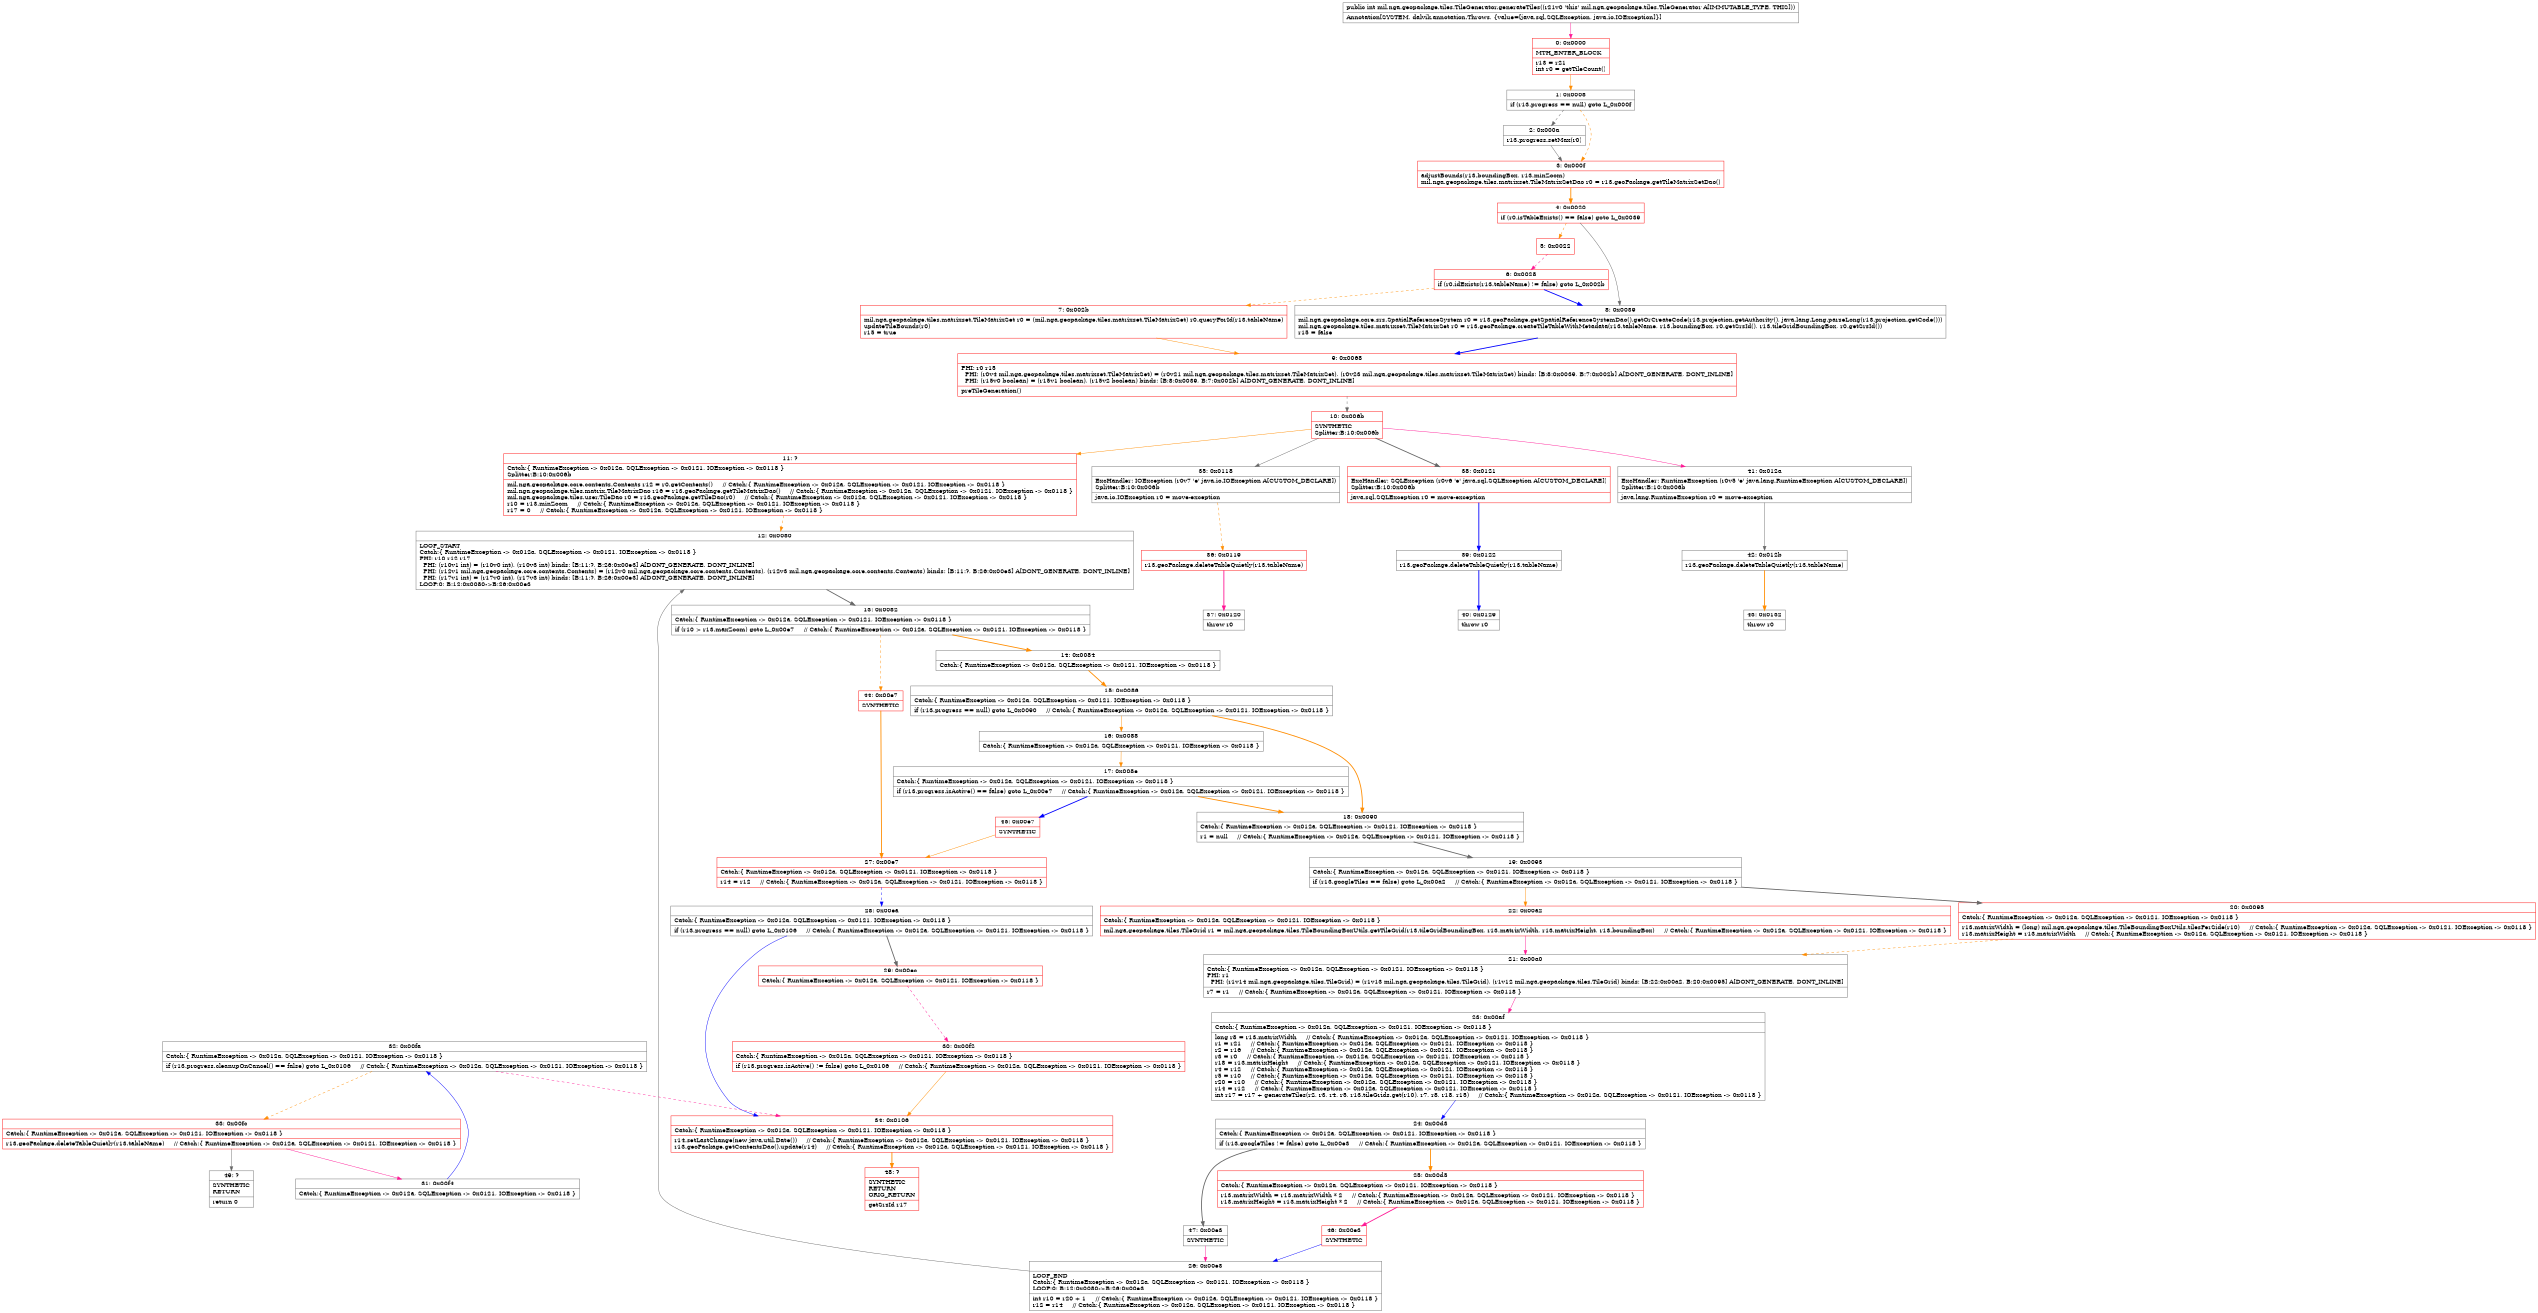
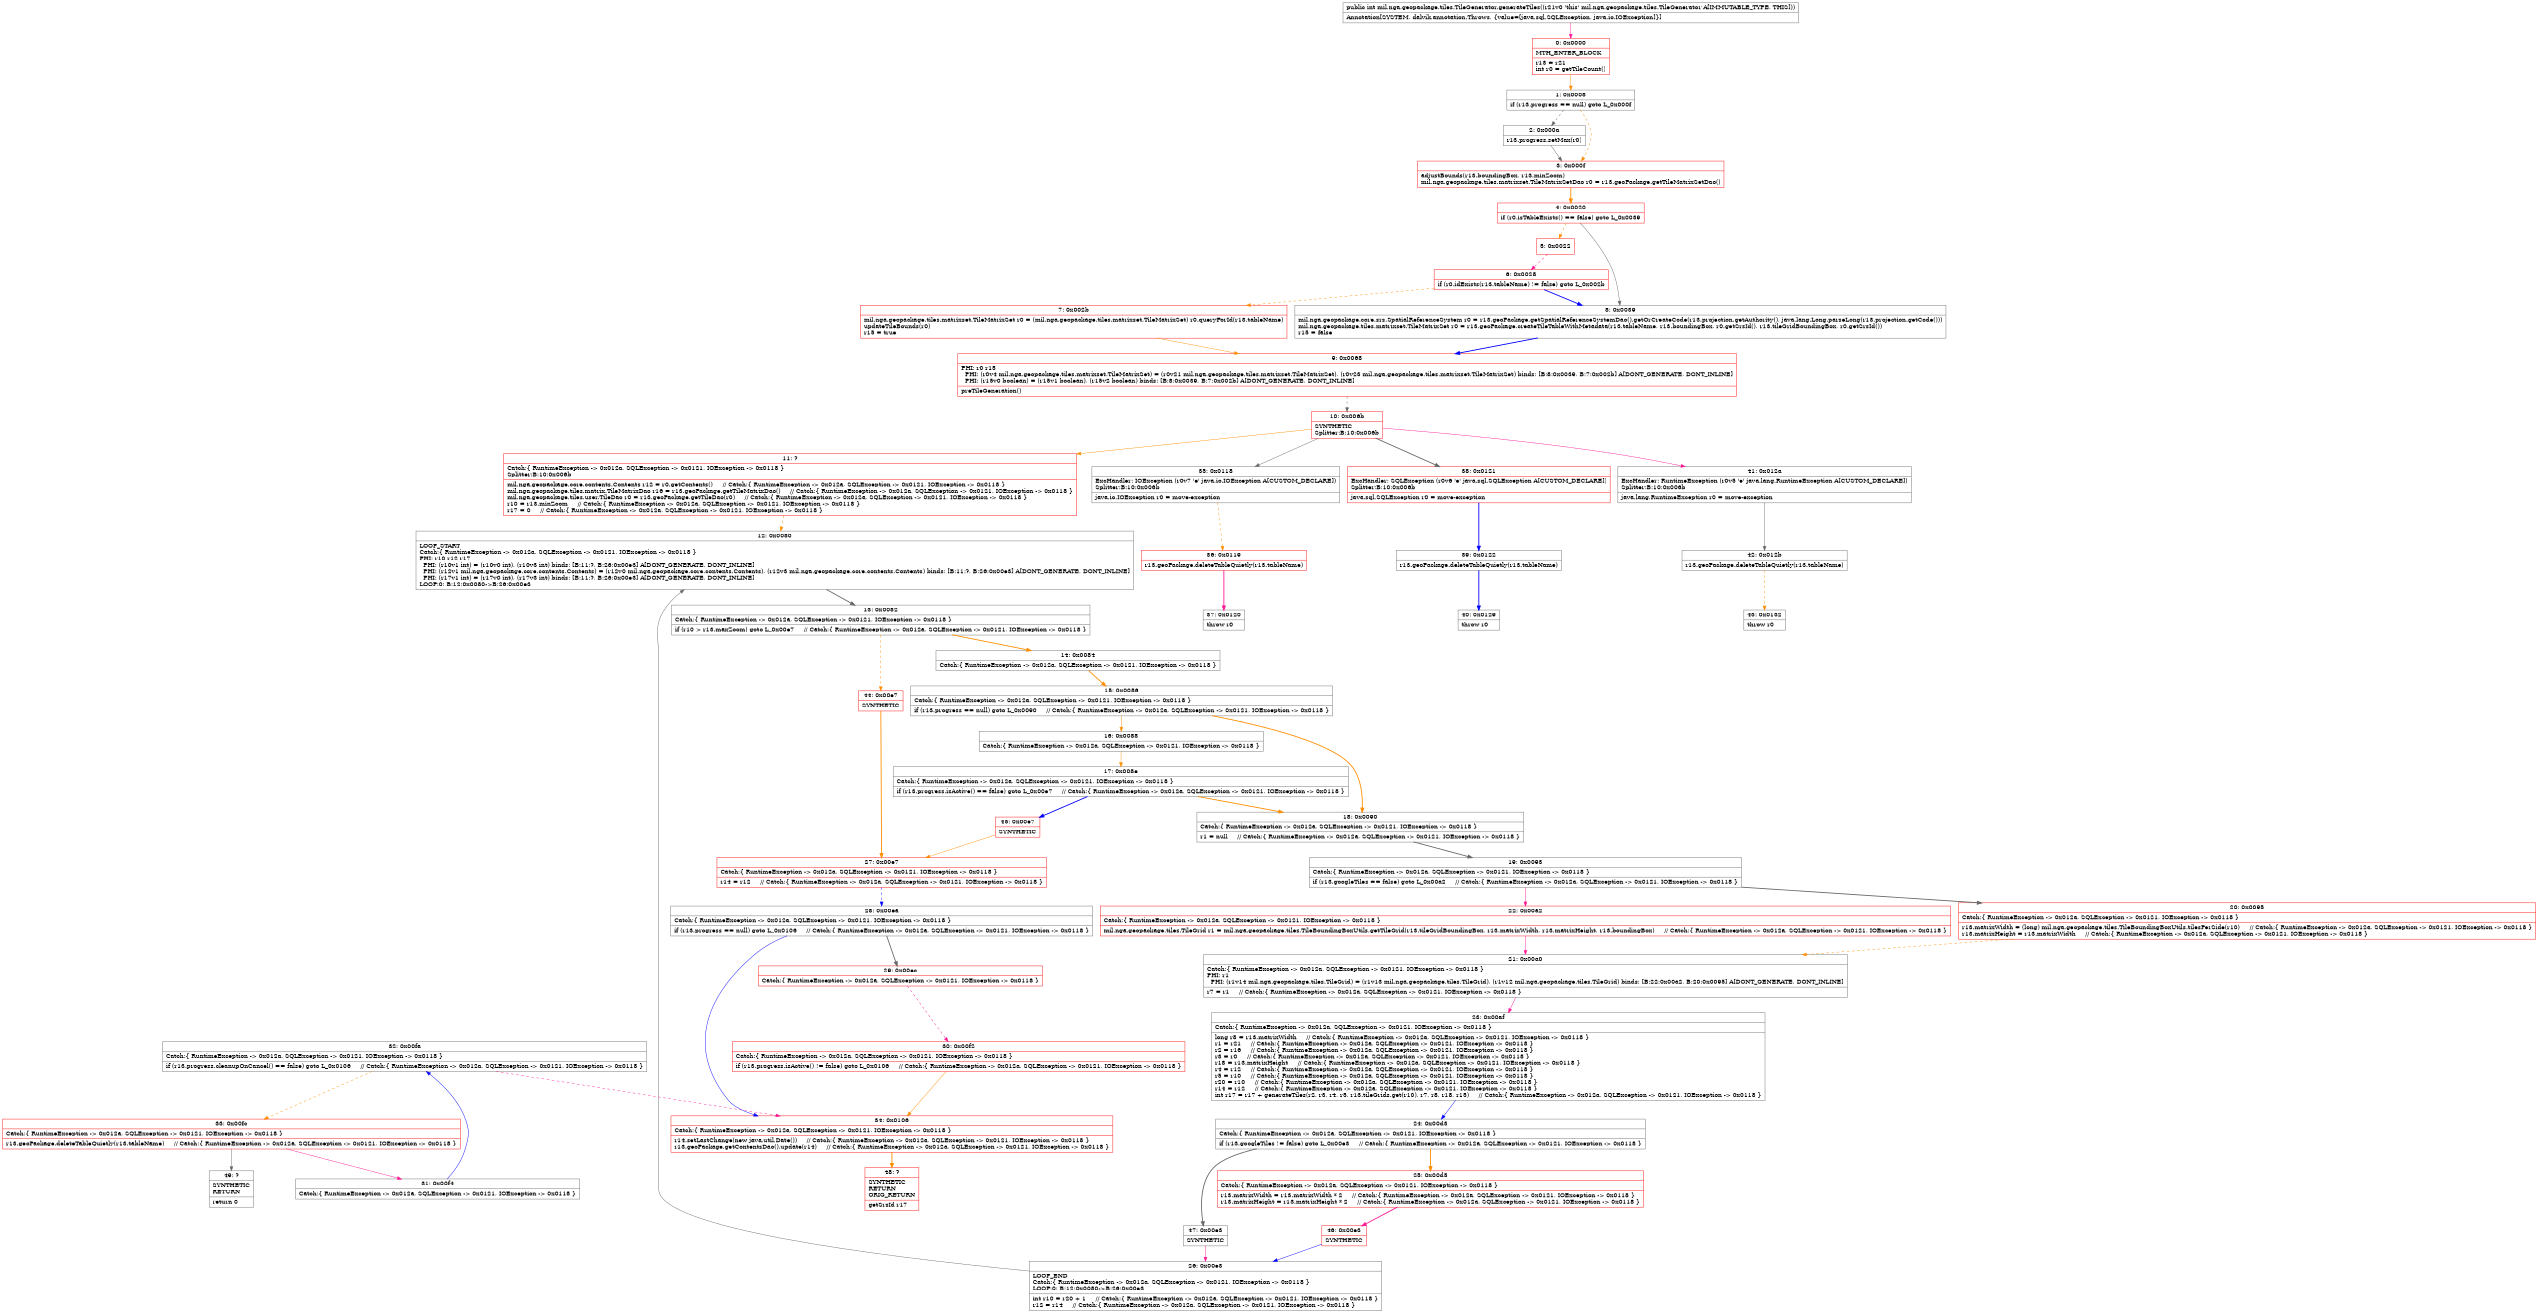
edge "42: 0x012b" -> "43: 0x0132": style bold -> dashed
edge "19: 0x0093" -> "22: 0x00a2": color darkorange -> deeppink
